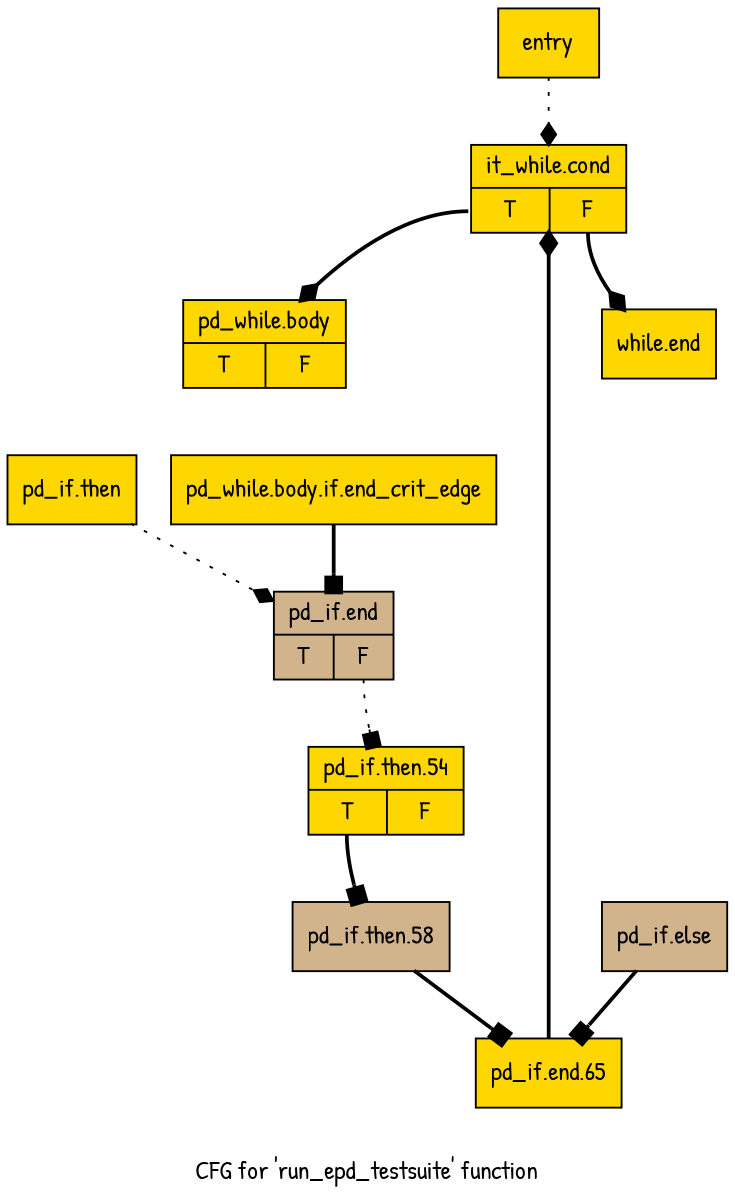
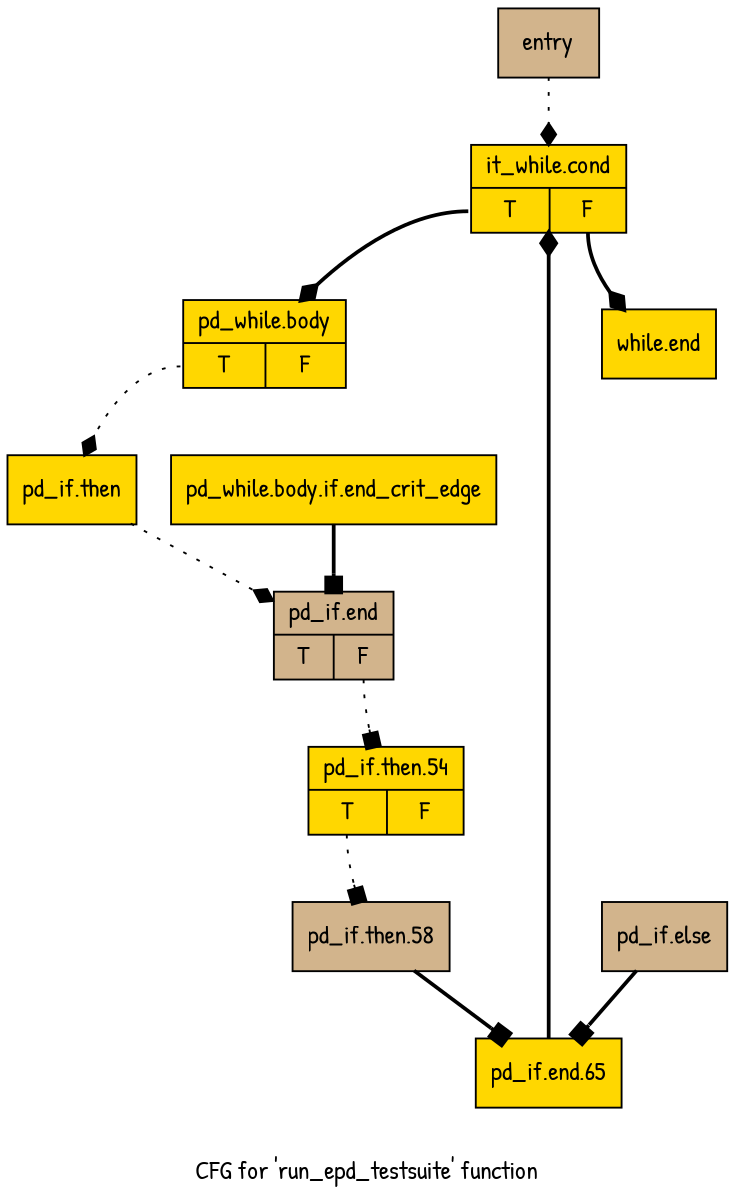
node "entry": fillcolor gold -> tan
edge "pd_while.body" -> "pd_if.then": added
edge "pd_if.then.54" -> "pd_if.then.58": style bold -> dotted
